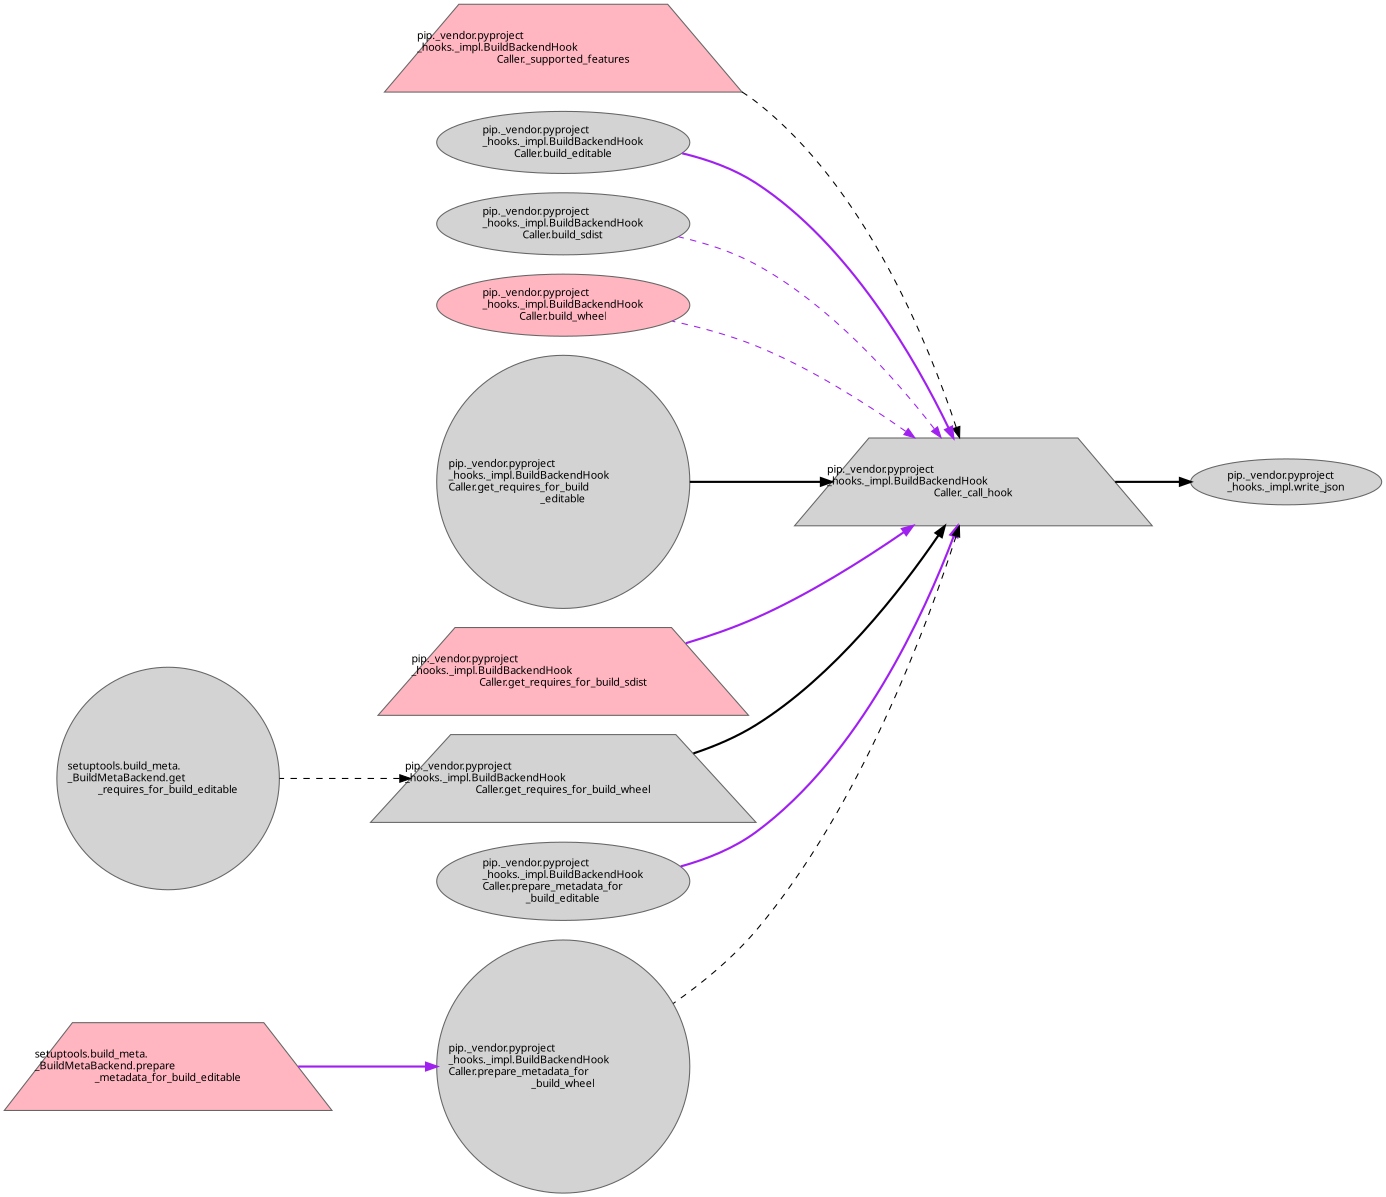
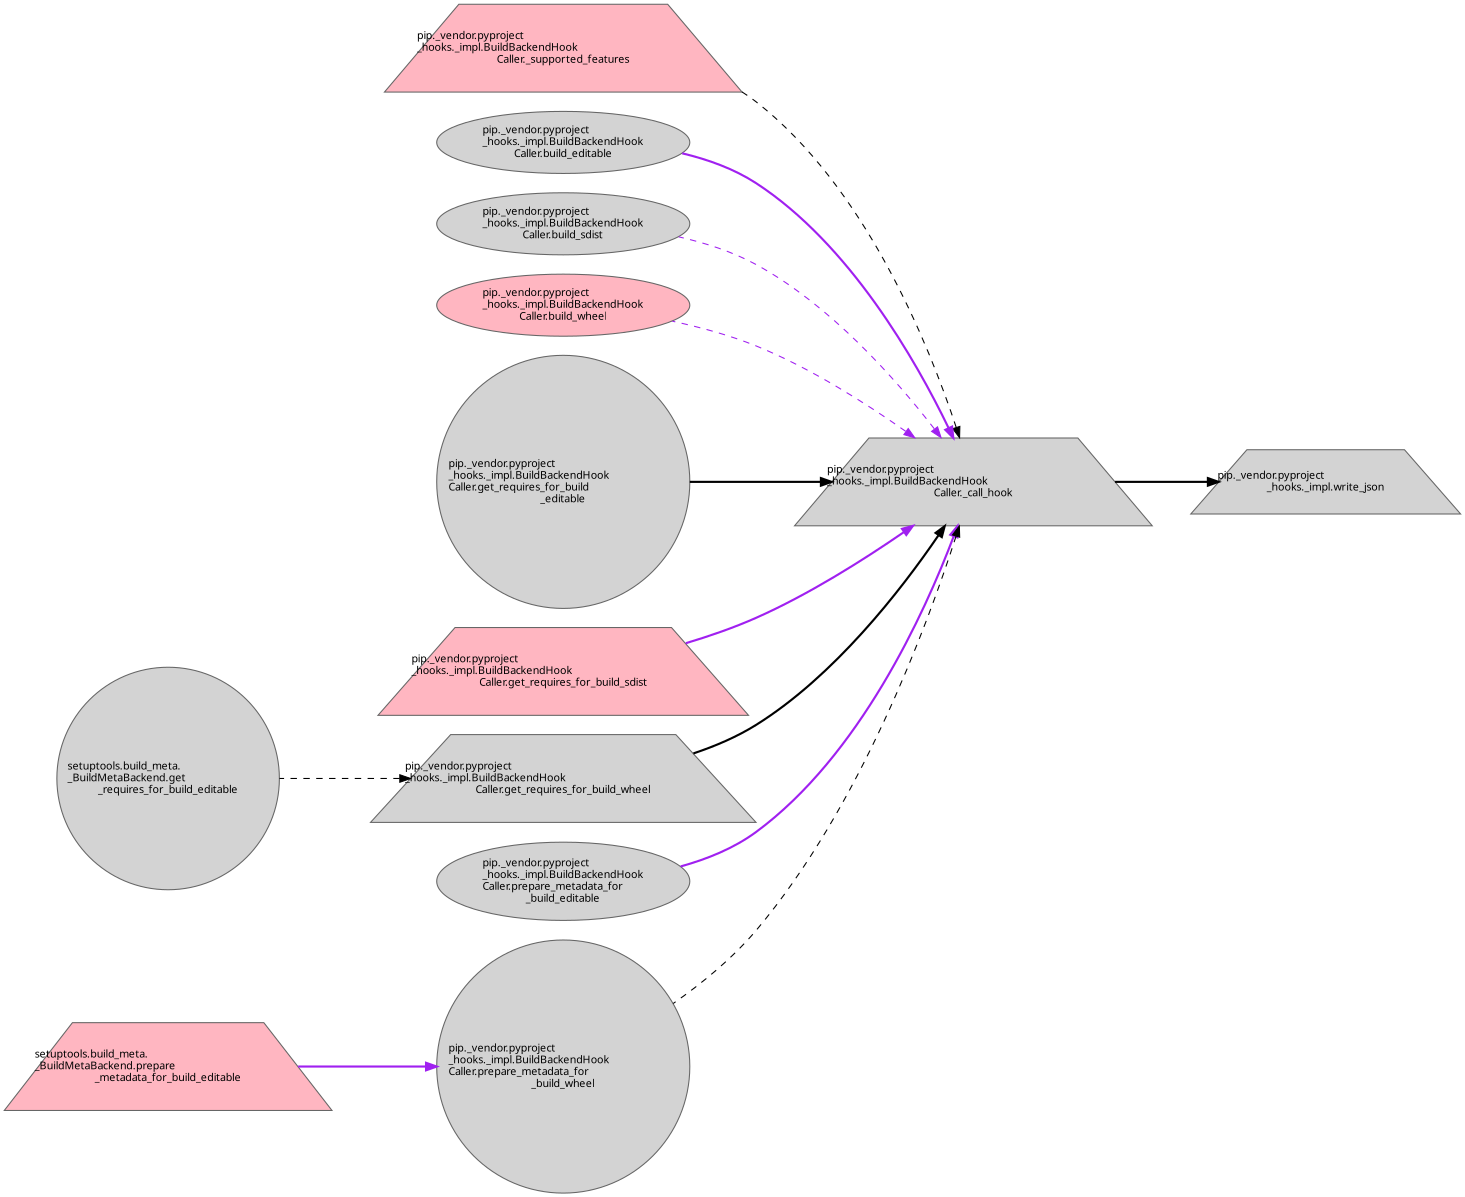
node "pip._vendor.pyproject _hooks._impl.write_json": shape ellipse -> trapezium
